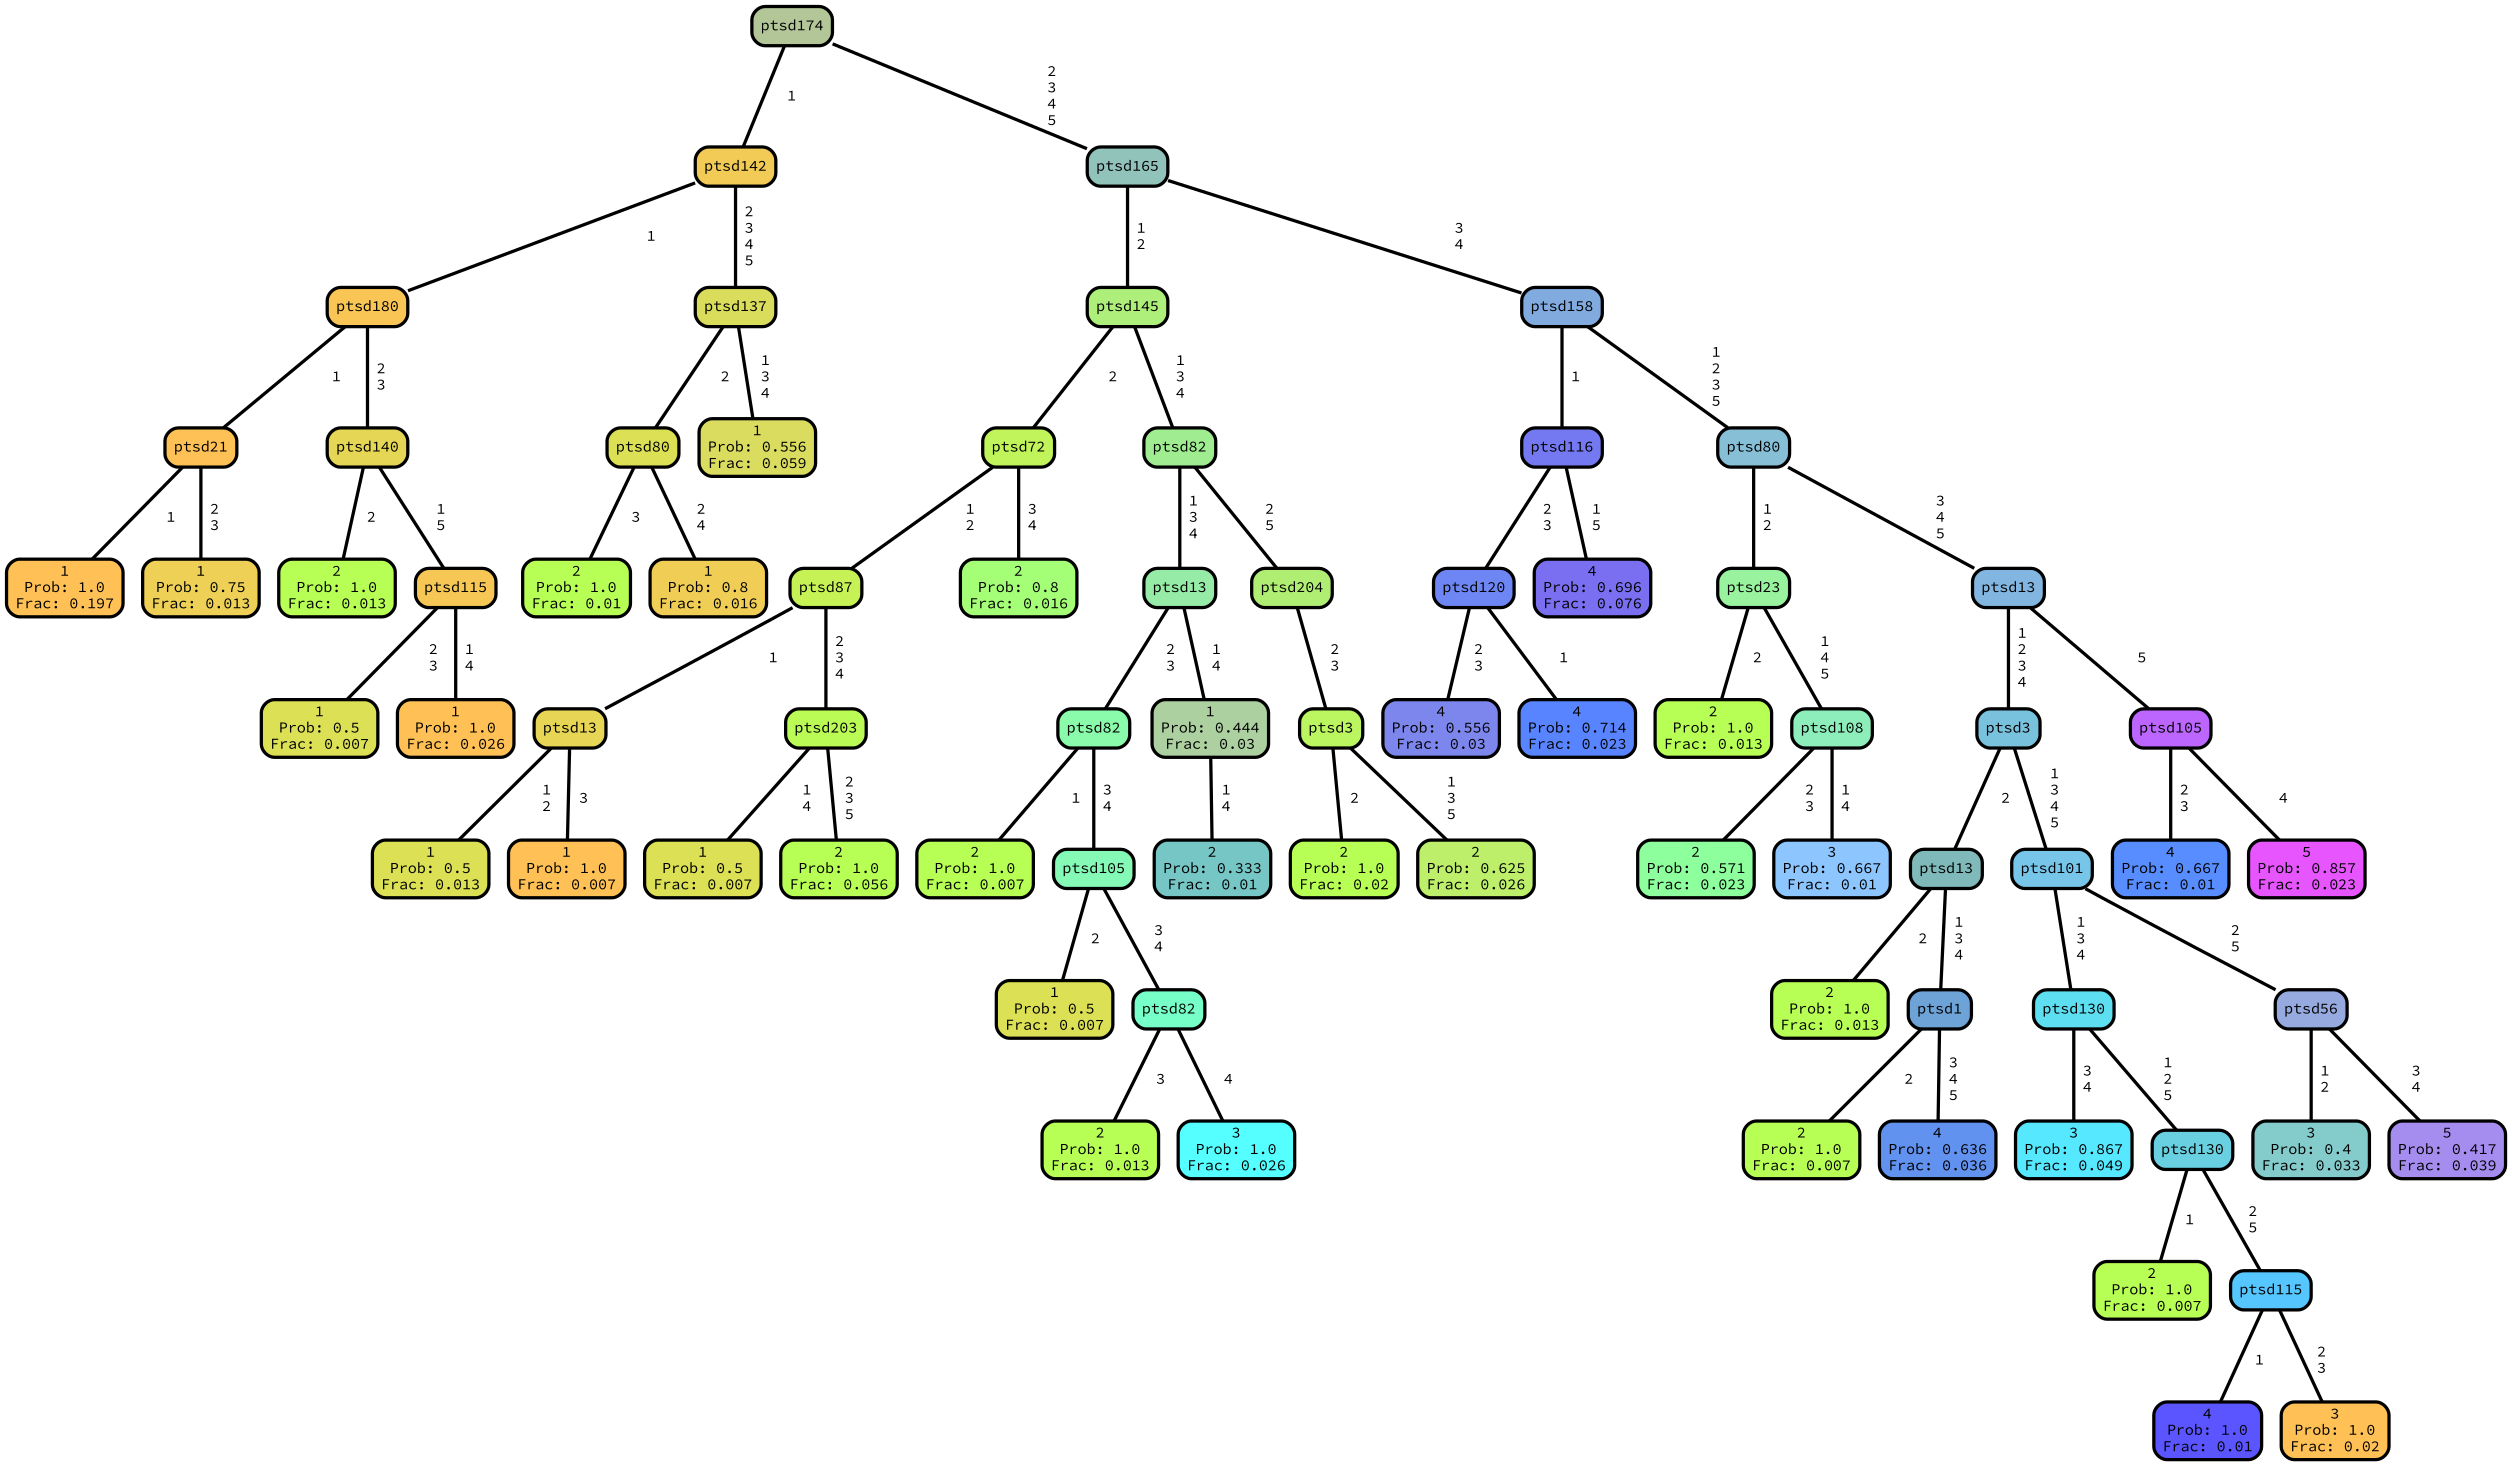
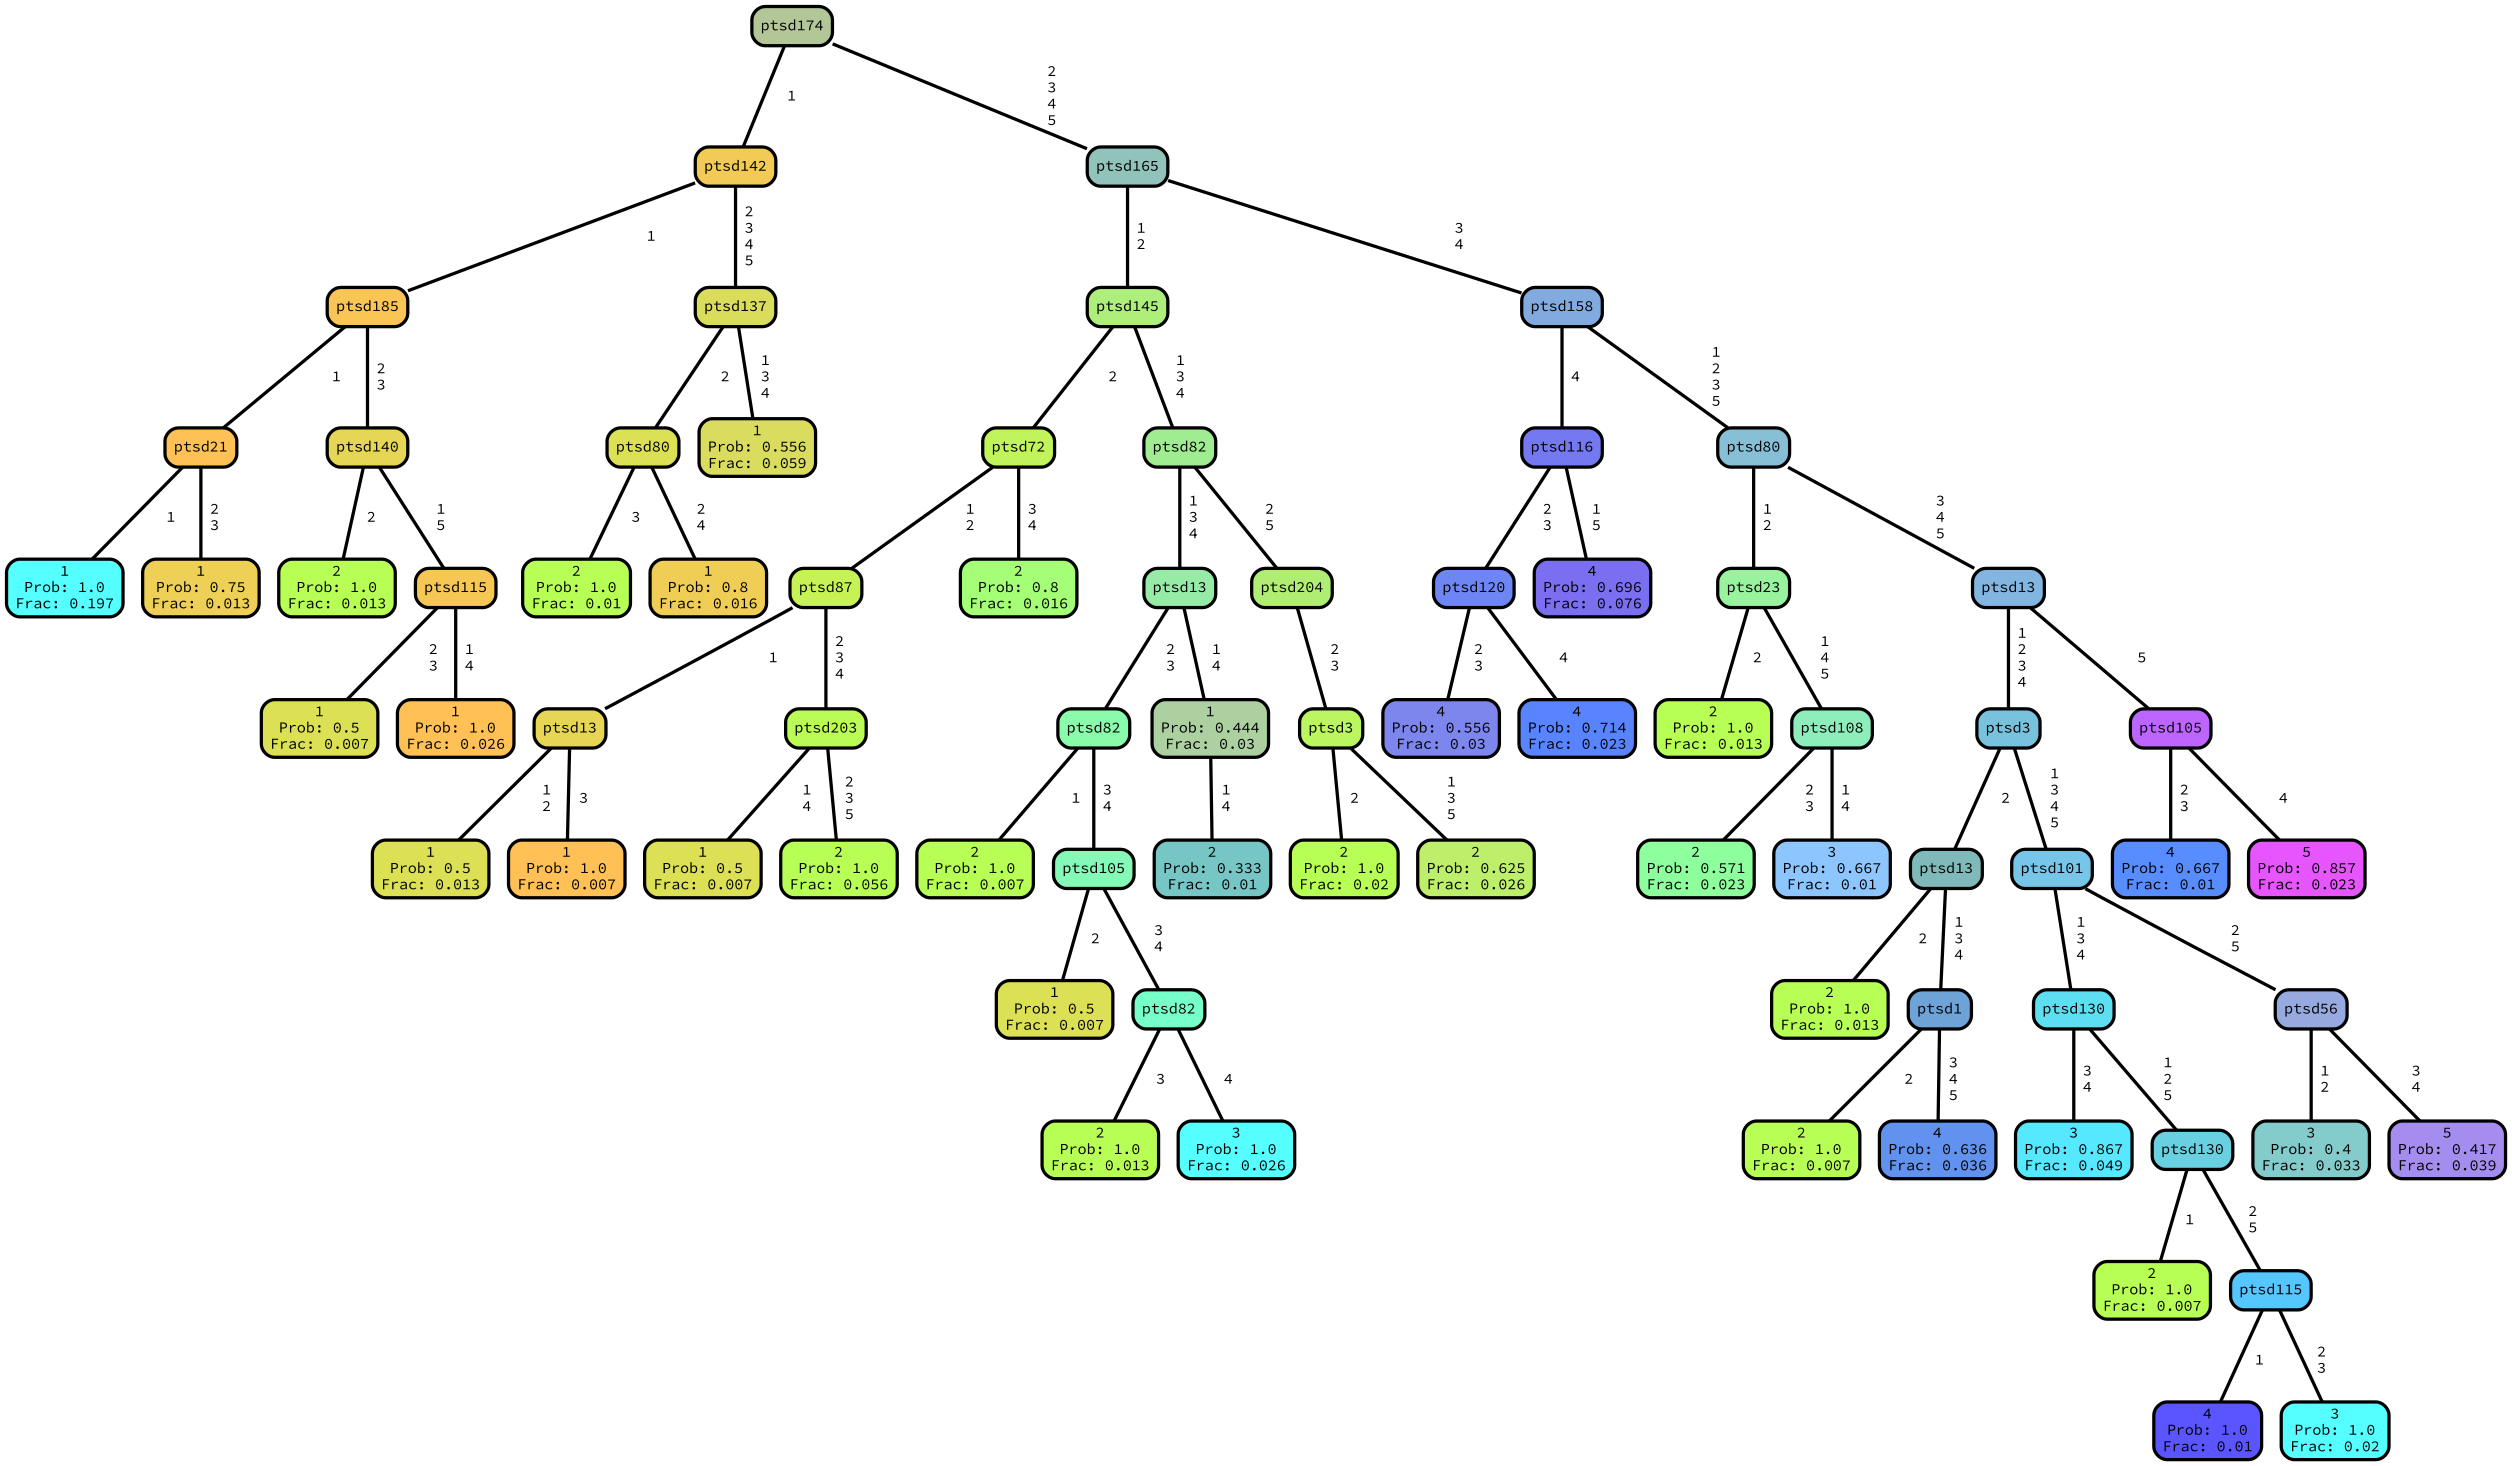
node "ptsd180": label "ptsd180" -> "ptsd185"
edge "ptsd158" -- "ptsd116": label " 1" -> " 4"
node "1 Prob: 1.0 Frac: 0.197": fillcolor #ffc155 -> #55ffff
edge "ptsd120" -- "4 Prob: 0.714 Frac: 0.023": label " 1" -> " 4"
node "3 Prob: 1.0 Frac: 0.02": fillcolor #ffc155 -> #55ffff
